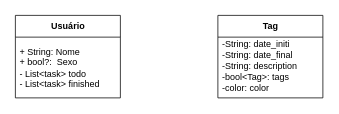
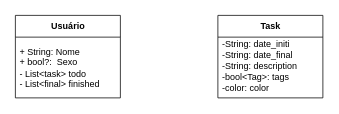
node "Tag": label "Tag" -> "Task"
node "+ String: Nome + bool?: Sexo - List<task> todo - List<task> finished": label "+ String: Nome + bool?: Sexo - List<task> todo - List<task> finished" -> "+ String: Nome + bool?: Sexo - List<task> todo - List<final> finished"
